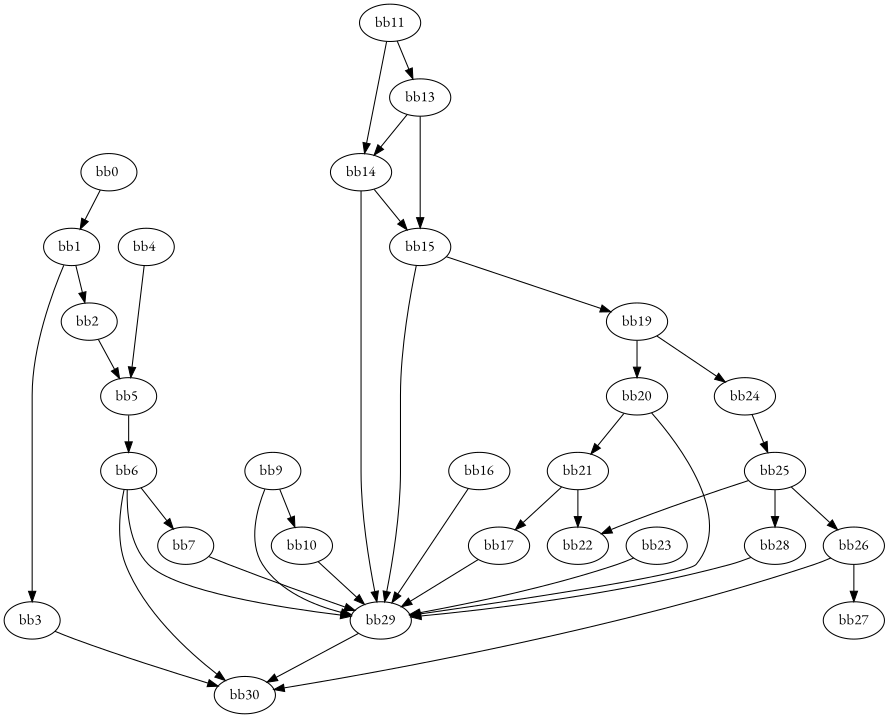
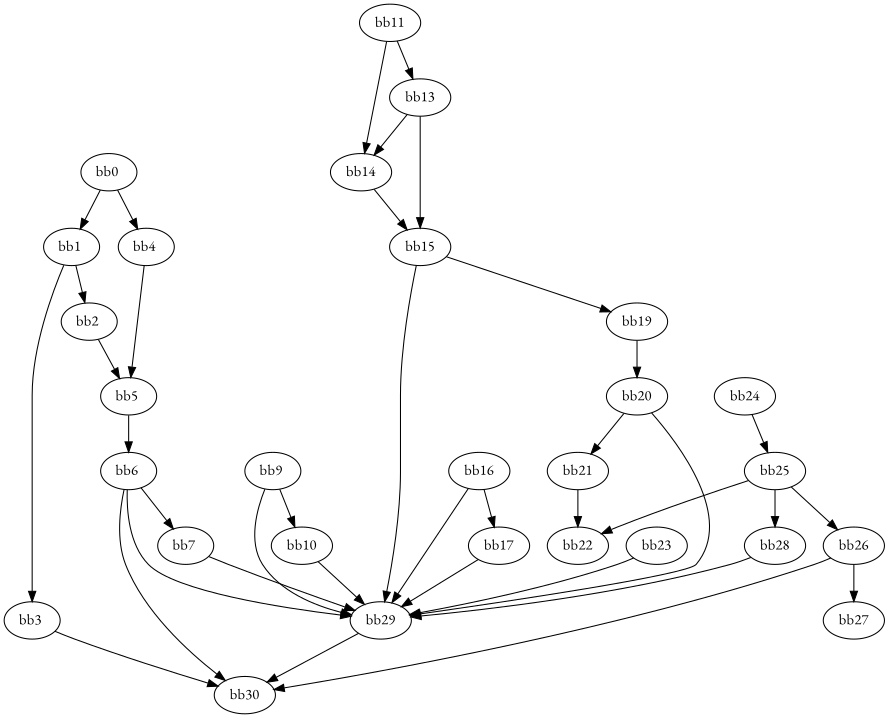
edge "bb0" -> "bb4": added
edge "bb19" -> "bb24": removed
edge "bb14" -> "bb29": removed
edge "bb21" -> "bb17": now "bb16" -> "bb17"
